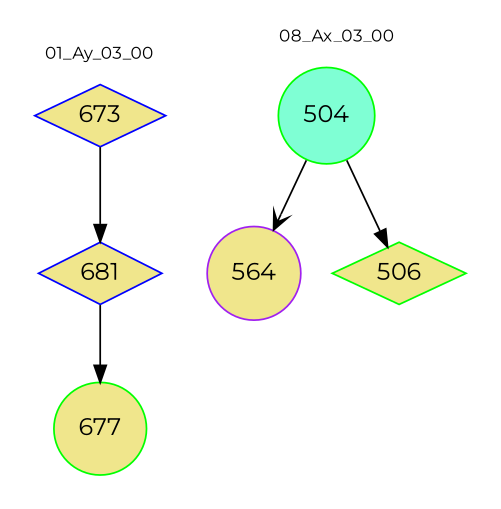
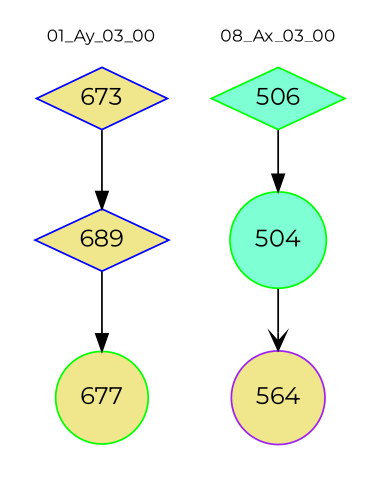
edge "504" -> "506": reversed
node "681": label "681" -> "689"
node "506": fillcolor khaki -> aquamarine
